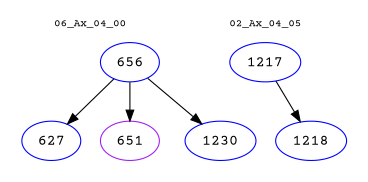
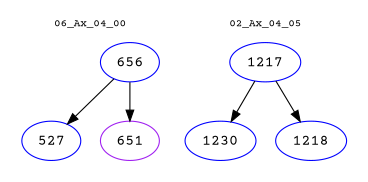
edge "656" -> "1230": now "1217" -> "1230"
node "627": label "627" -> "527"
